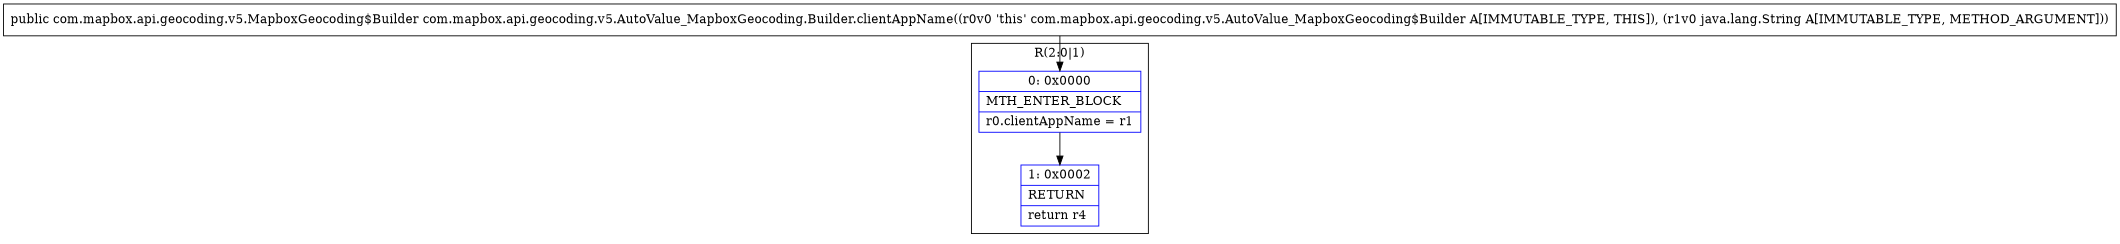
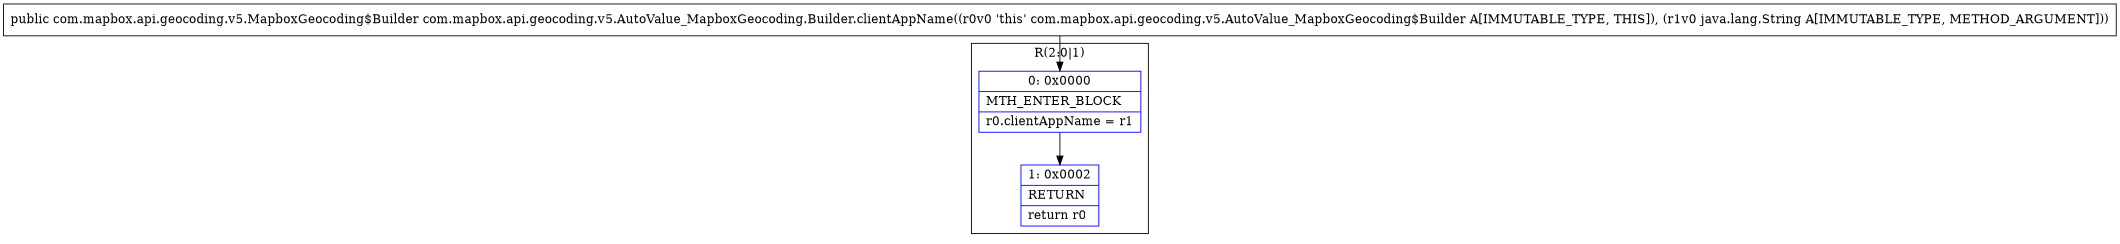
node "1: 0x0002": text "return r4" -> "return r0"
